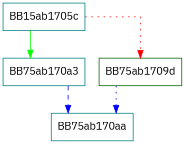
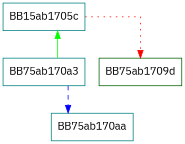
edge "BB15ab1705c" -> "BB75ab170a3": reversed
edge "BB75ab1709d" -> "BB75ab170aa": removed
